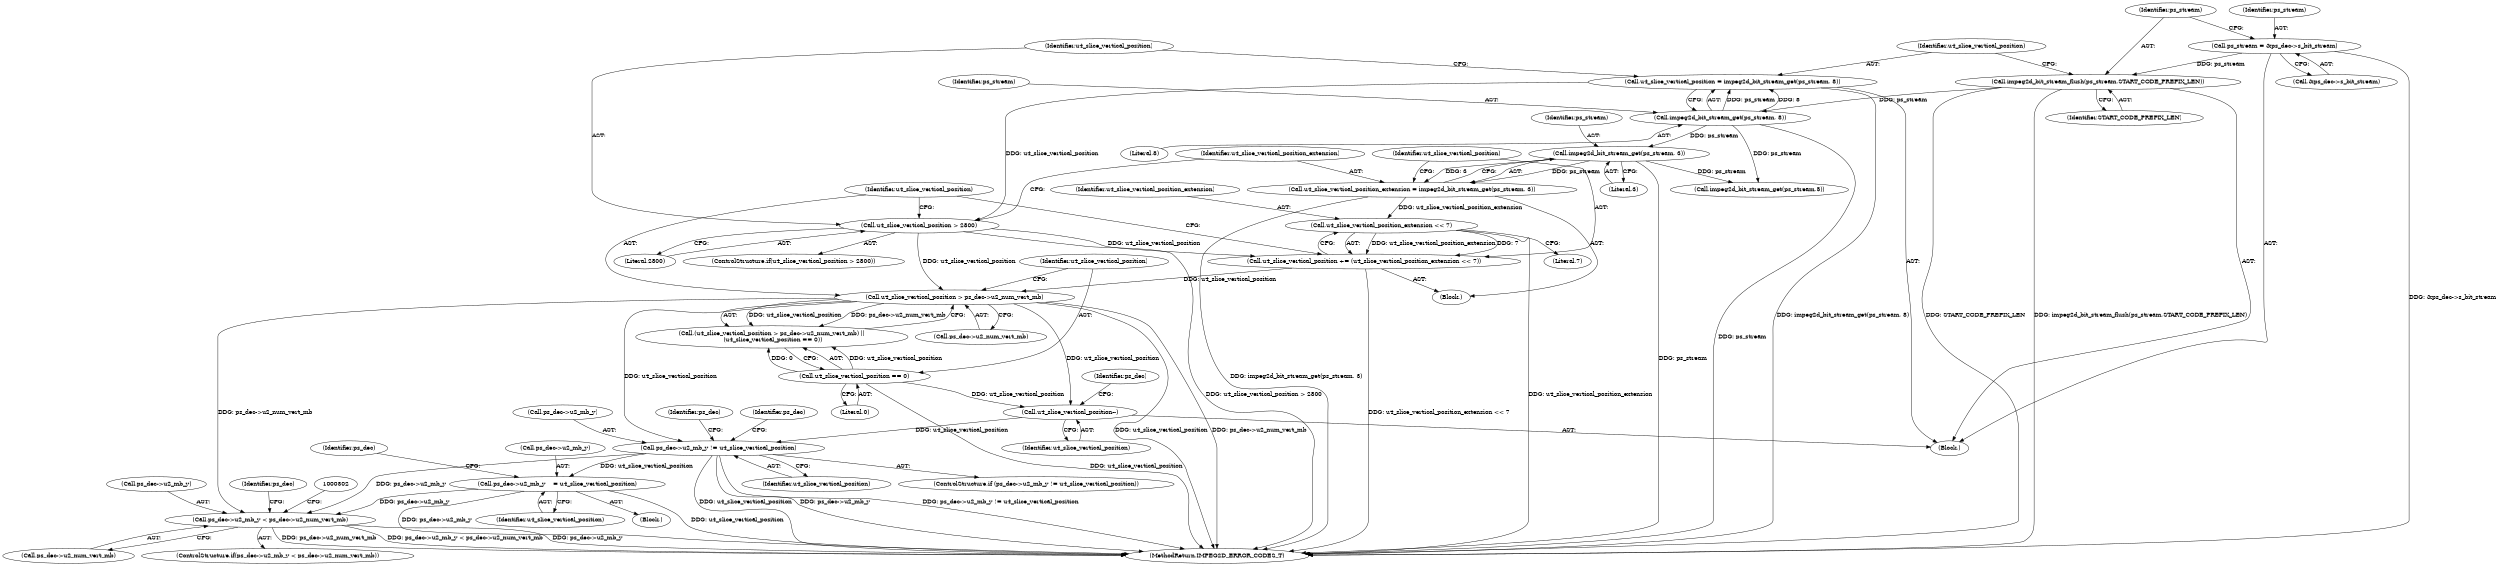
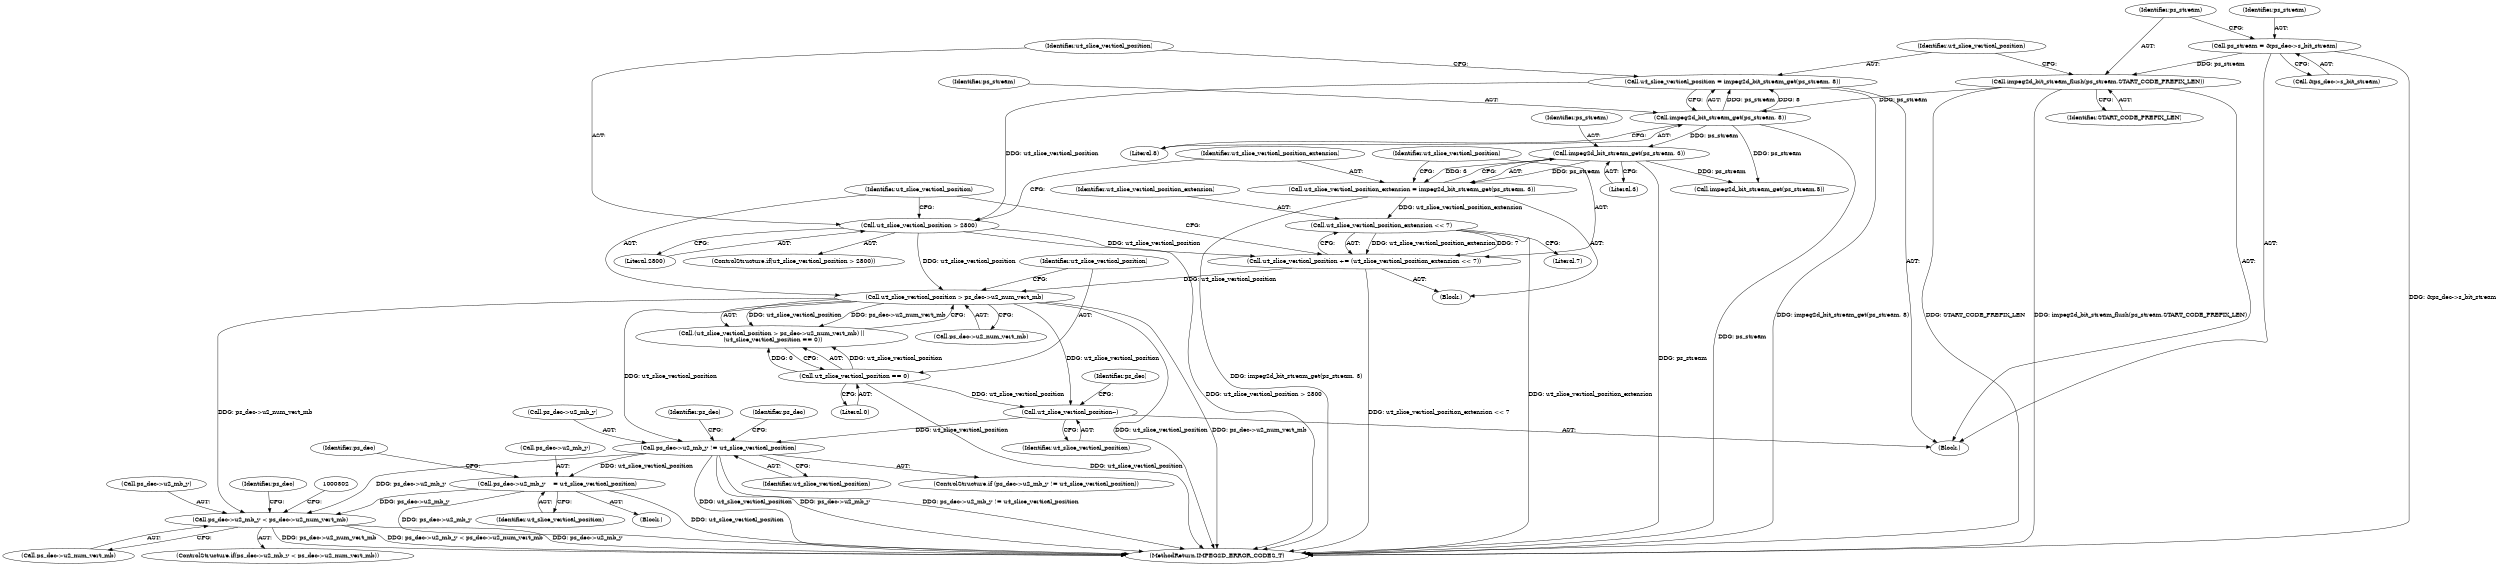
edge "(Call,impeg2d_bit_stream_get(ps_stream, 8))" -> "(Literal,8)": added, label "CFG:"
